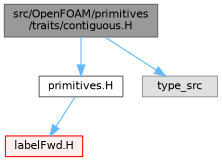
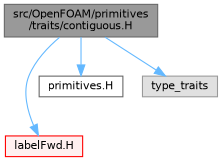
node "type_src": label "type_src" -> "type_traits"
edge "primitives.H" -> "labelFwd.H": now "src/OpenFOAM/primitives /traits/contiguous.H" -> "labelFwd.H"
